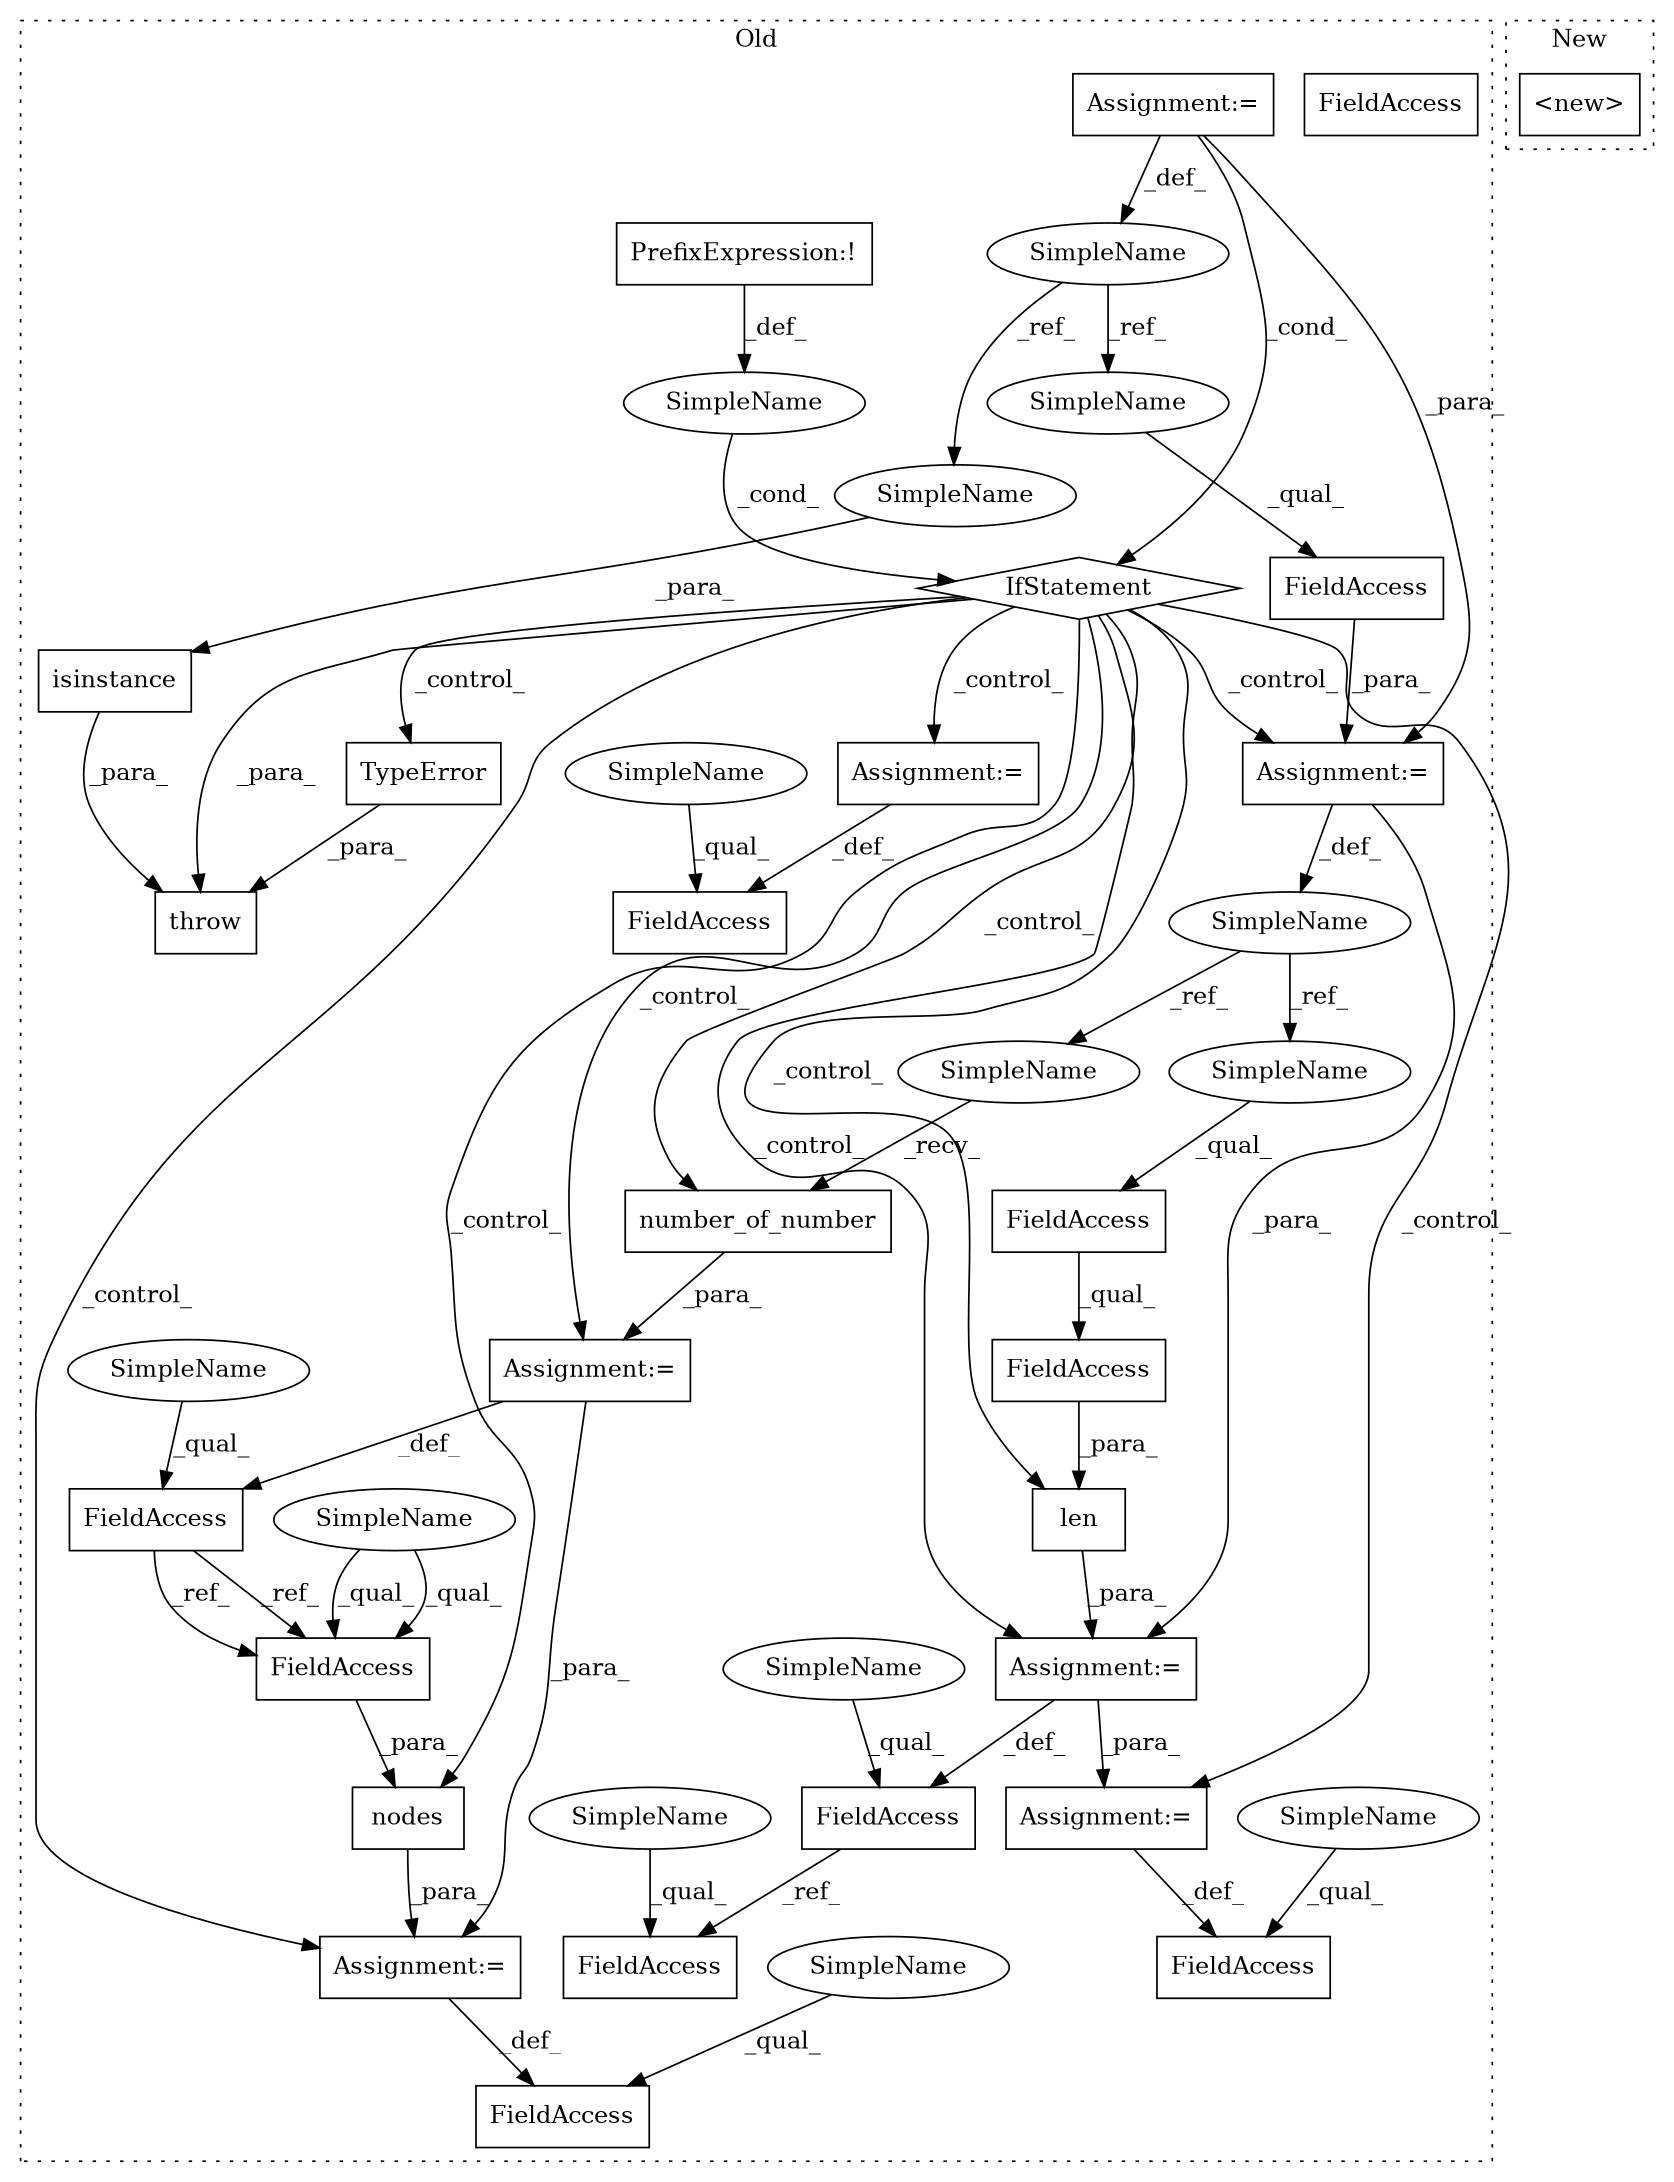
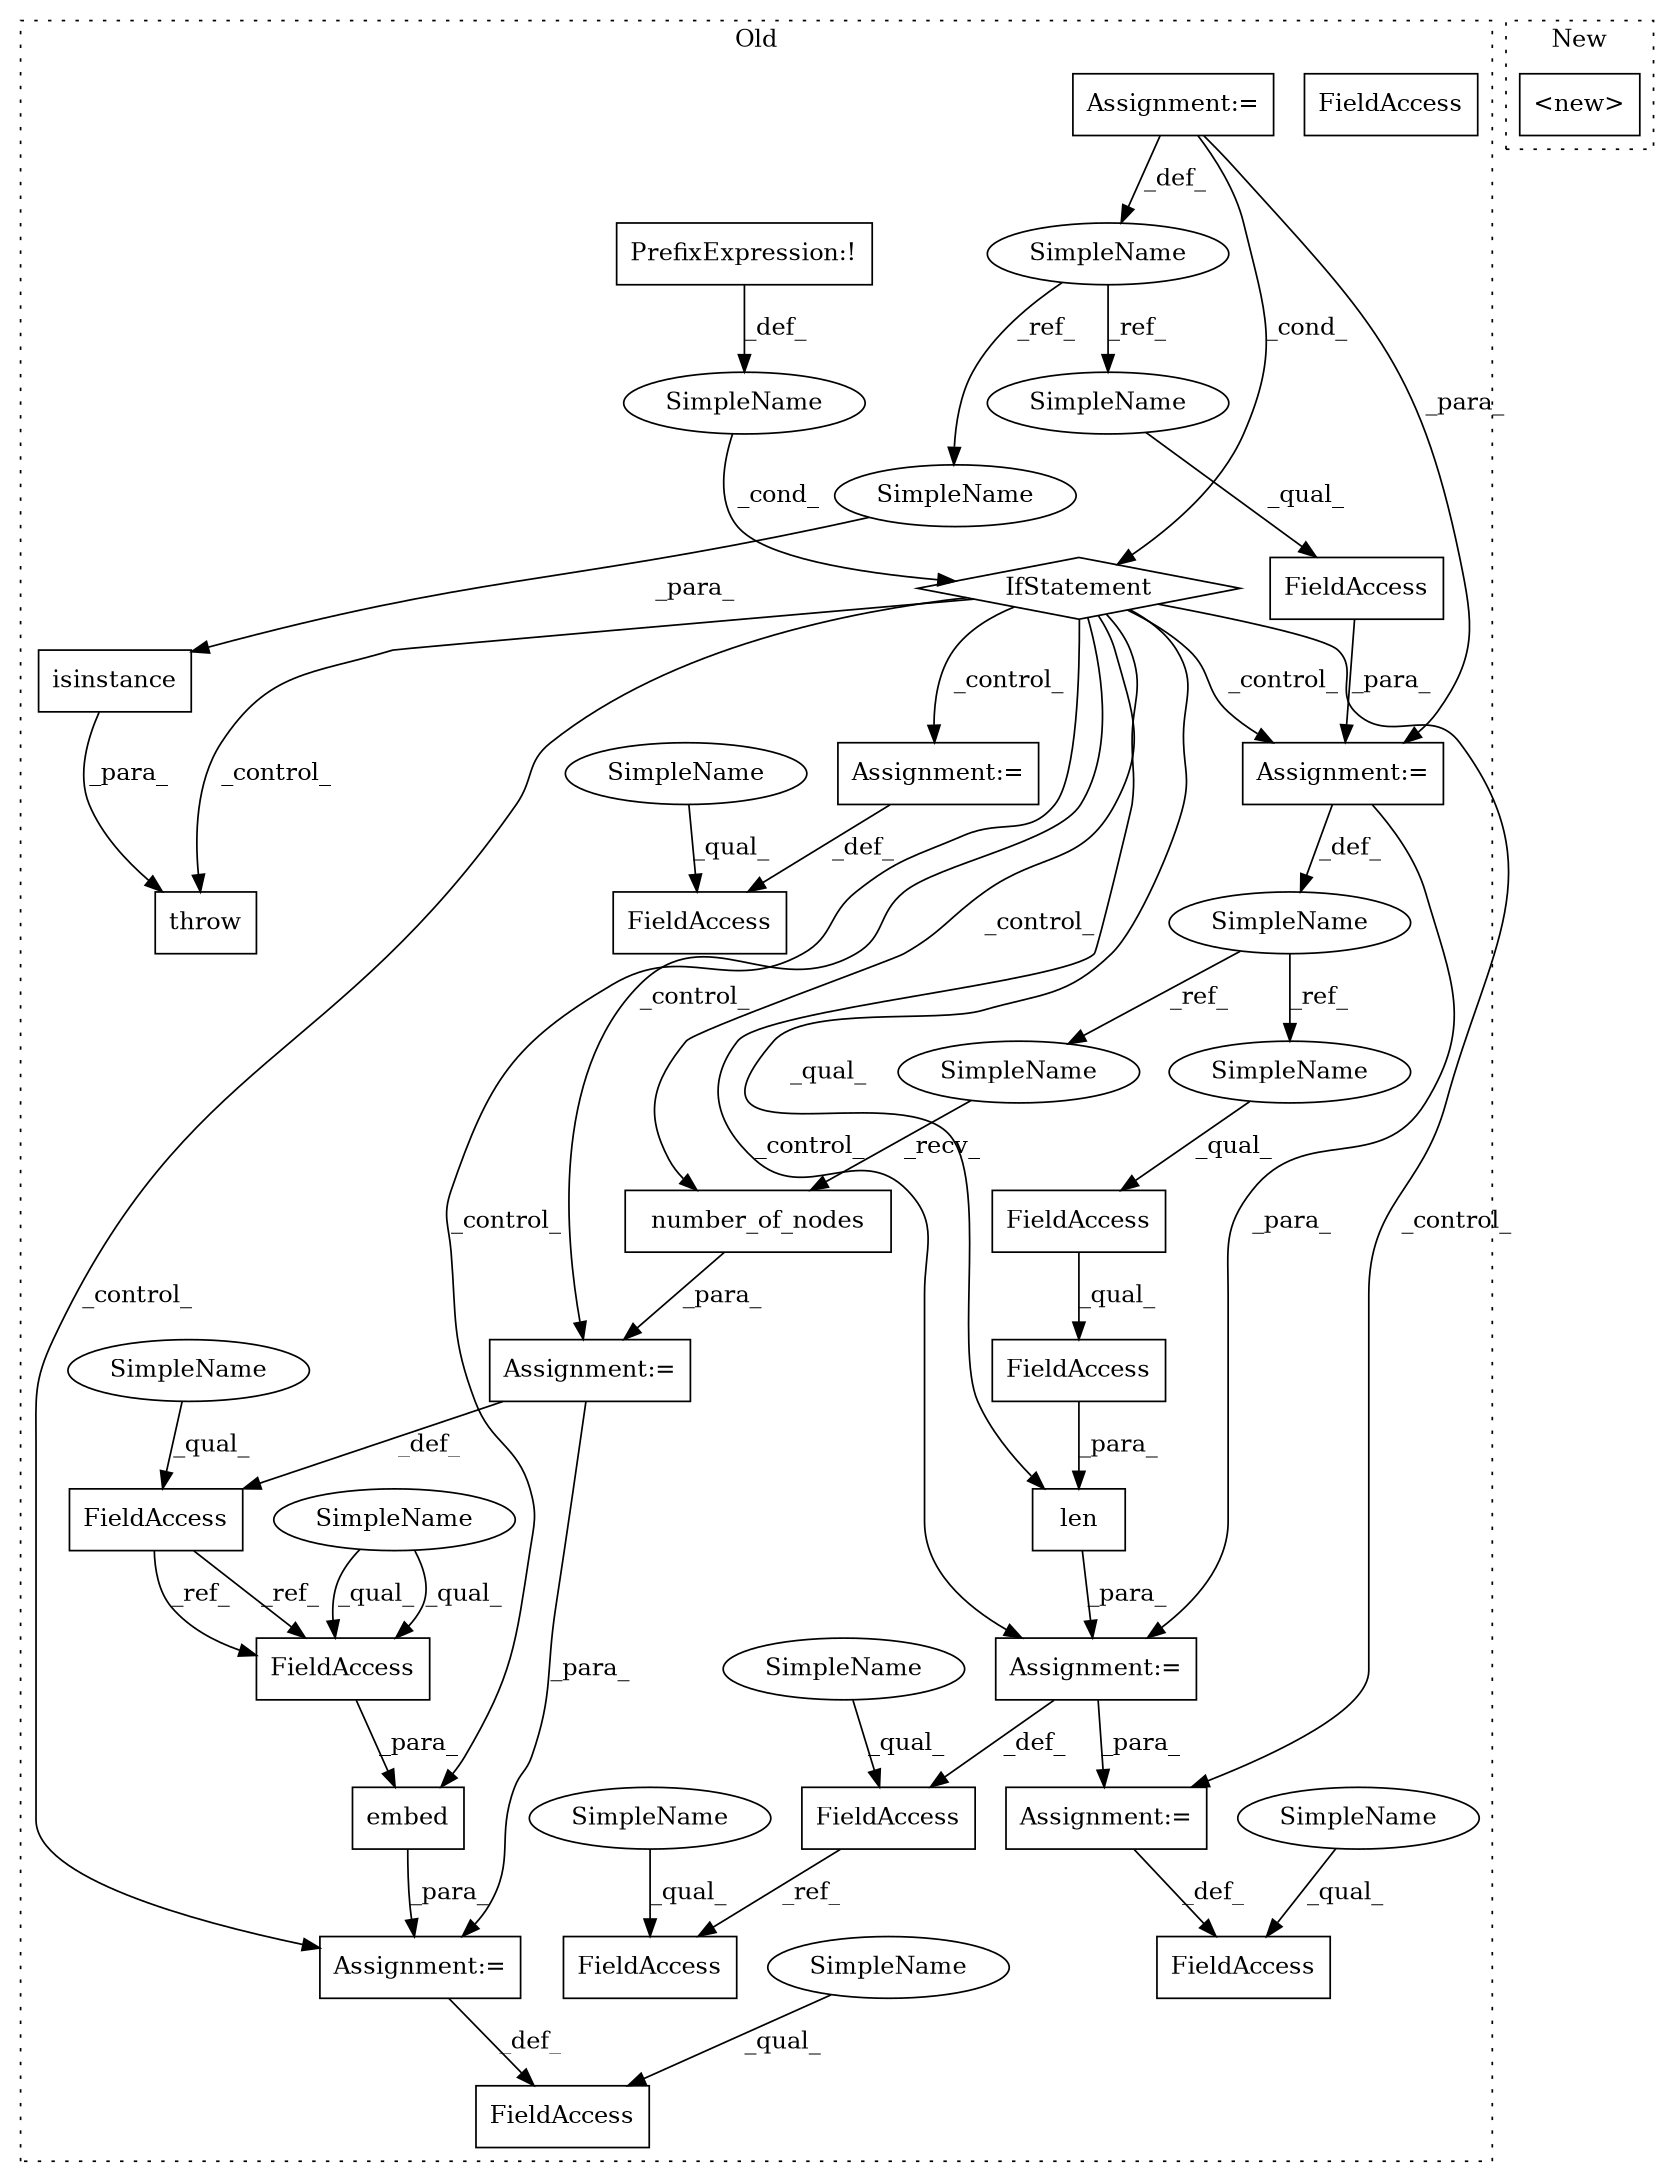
edge "IfStatement" -> "throw": label "_para_" -> "_control_"
node "TypeError": removed
edge "IfStatement" -> "len": label "_control_" -> "_qual_"
node "number_of_number": label "number_of_number" -> "number_of_nodes"
node "nodes": label "nodes" -> "embed"
